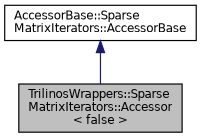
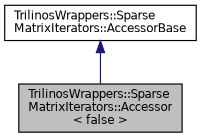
node "AccessorBase::Sparse MatrixIterators::AccessorBase": label "AccessorBase::Sparse MatrixIterators::AccessorBase" -> "TrilinosWrappers::Sparse MatrixIterators::AccessorBase"
